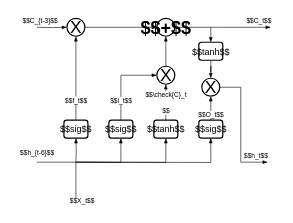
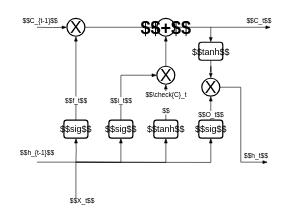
node "$$C_{t-3}$$": label "$$C_{t-3}$$" -> "$$C_{t-1}$$"
node "$$h_{t-6}$$": label "$$h_{t-6}$$" -> "$$h_{t-1}$$"
